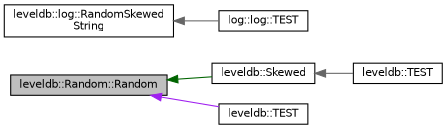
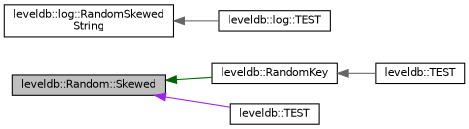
node "log::log::TEST": label "log::log::TEST" -> "leveldb::log::TEST"
node "leveldb::Skewed": label "leveldb::Skewed" -> "leveldb::RandomKey"
node "leveldb::Random::Random": label "leveldb::Random::Random" -> "leveldb::Random::Skewed"
